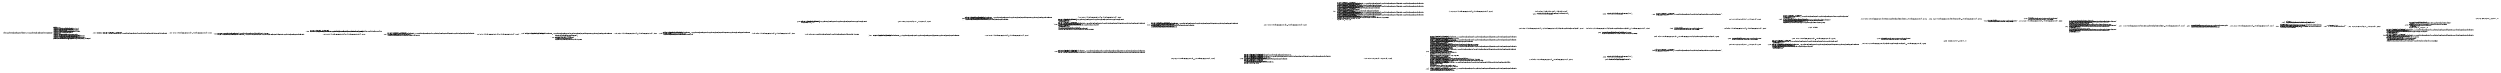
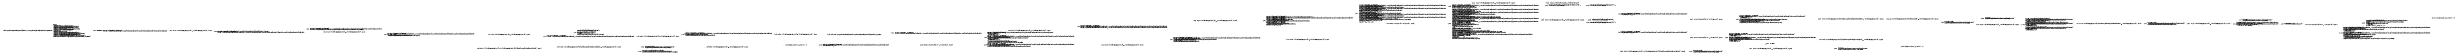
node "42: 0x00fc": added
